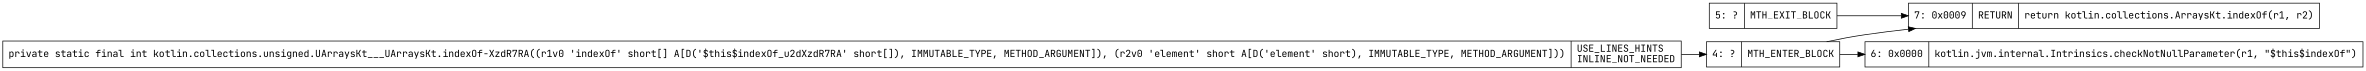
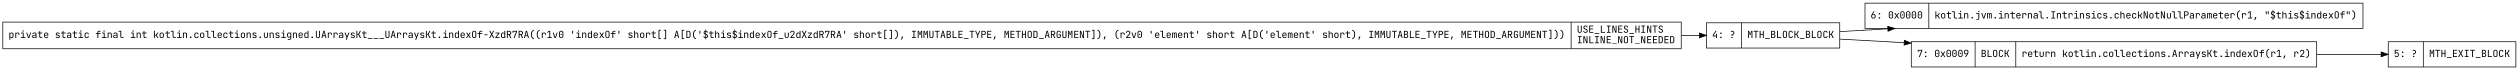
node "7: 0x0009": text "RETURN" -> "BLOCK"
edge "5: ?" -> "7: 0x0009": reversed
node "4: ?": text "MTH_ENTER_BLOCK" -> "MTH_BLOCK_BLOCK"
